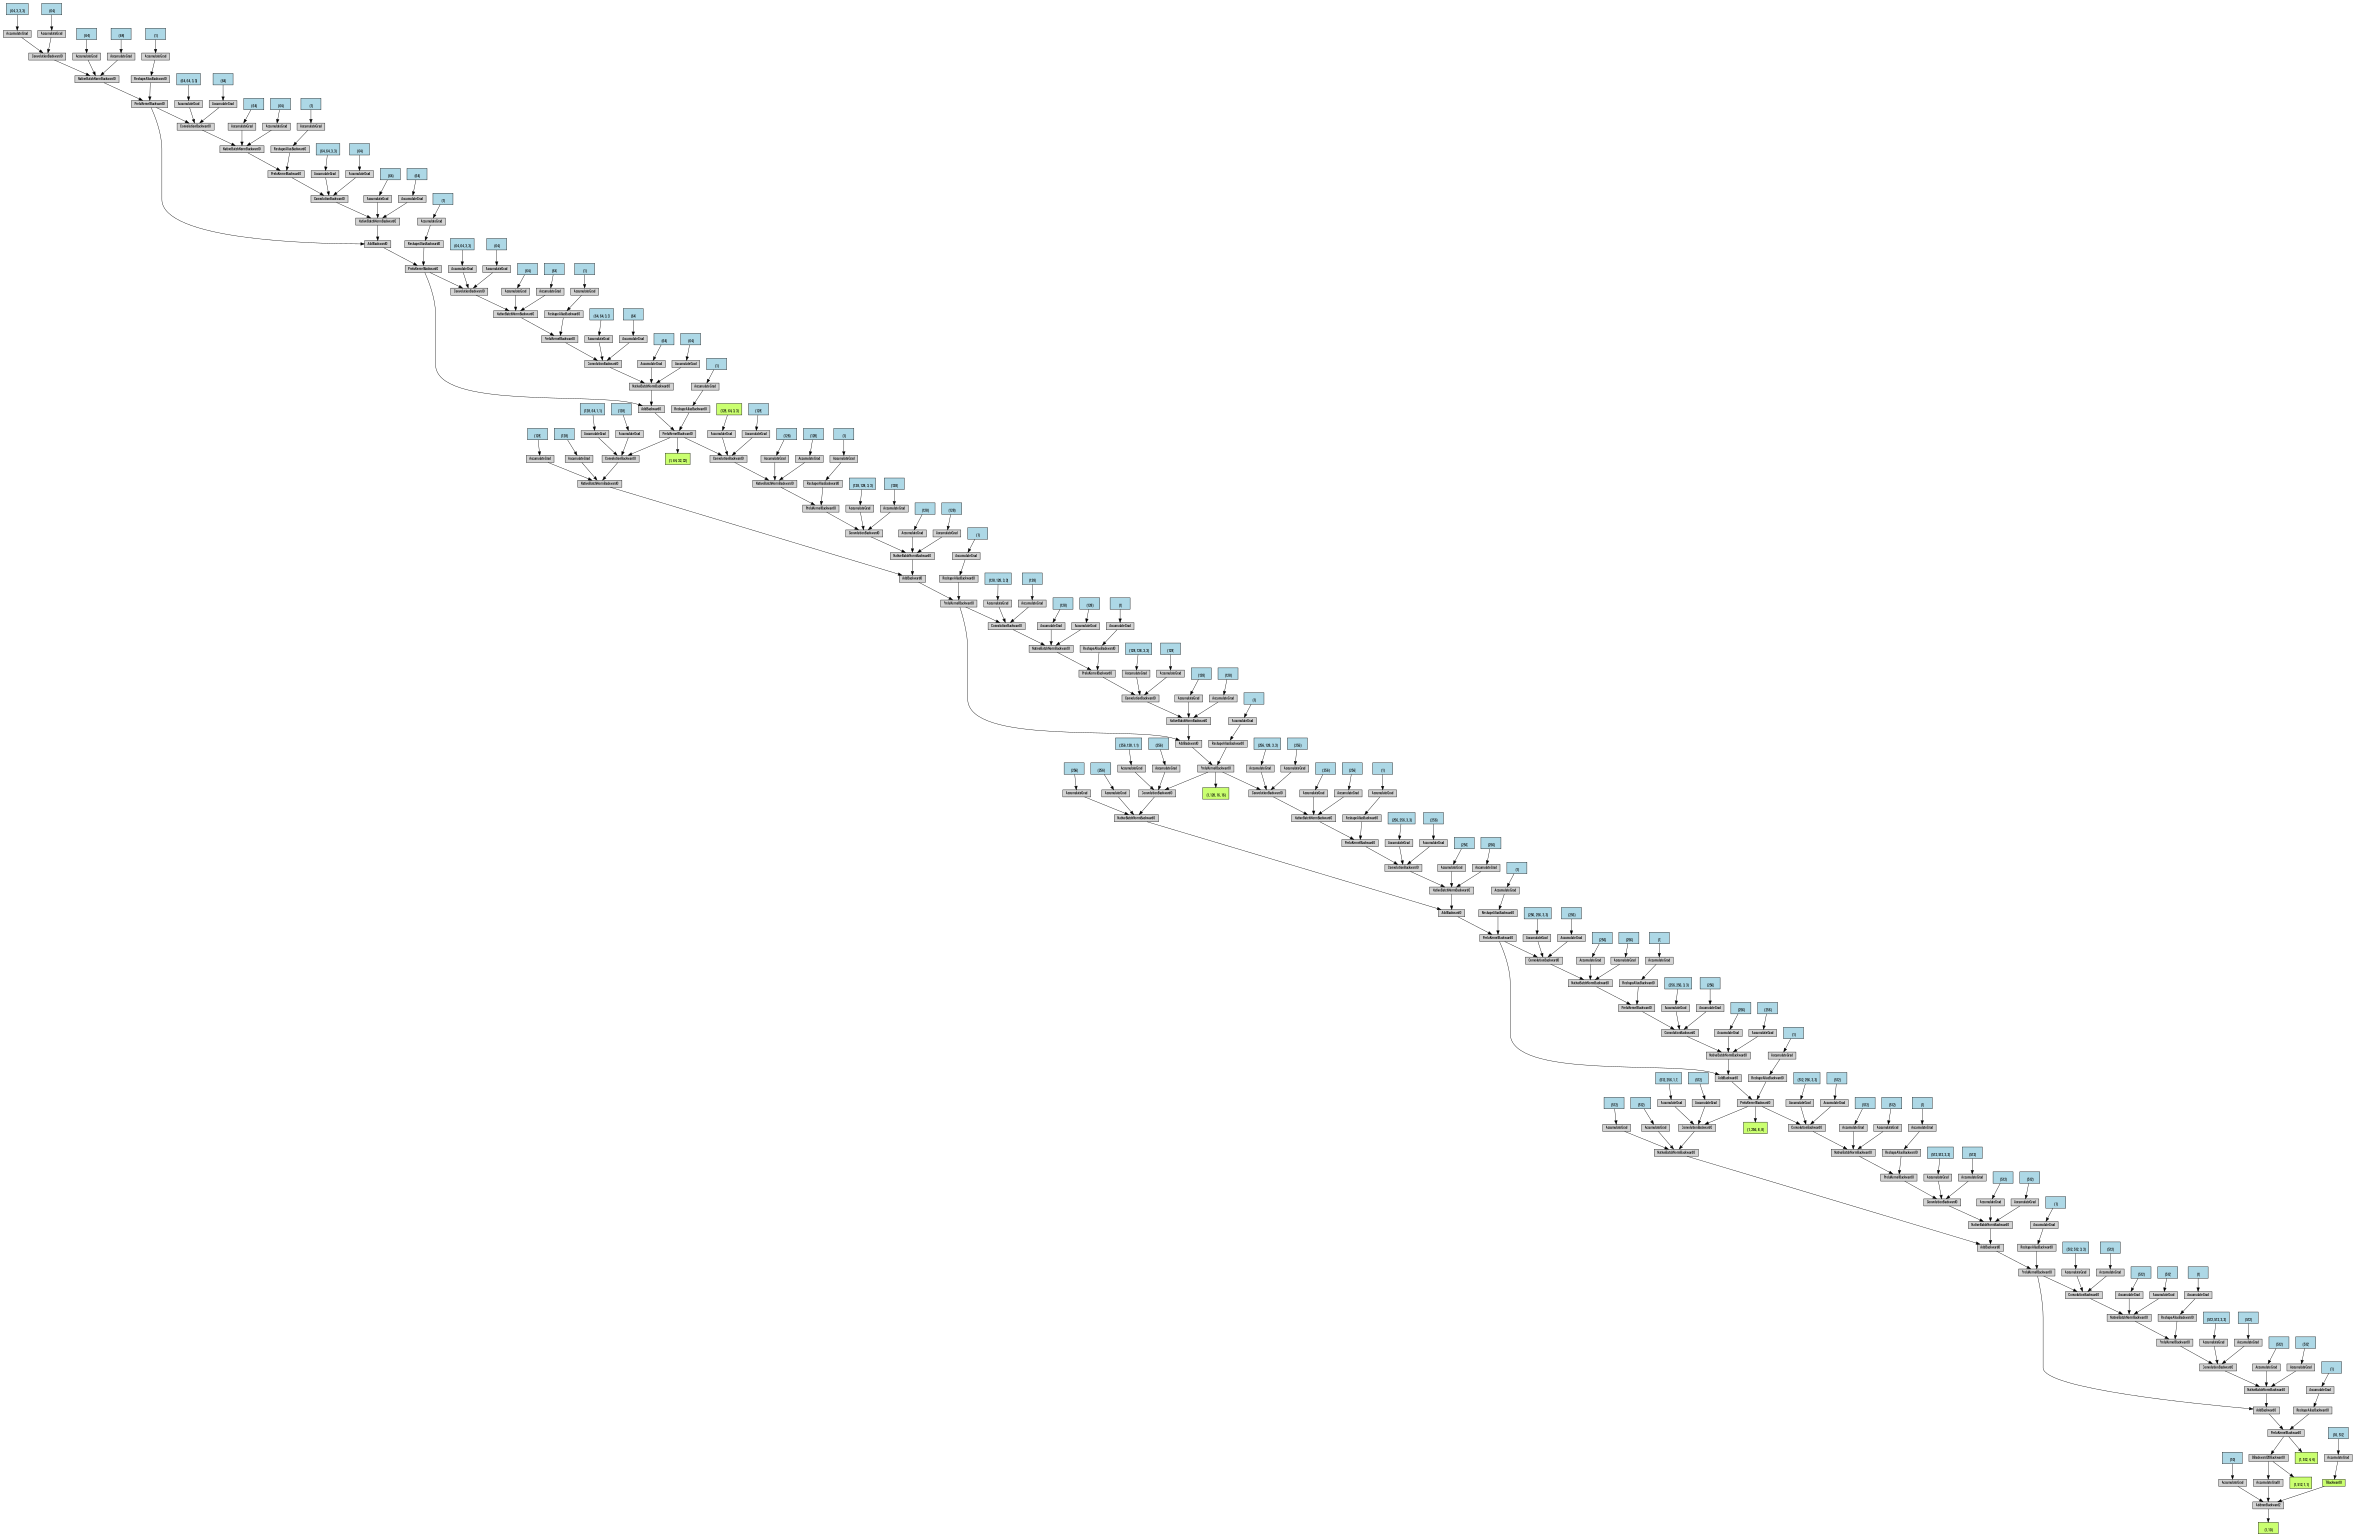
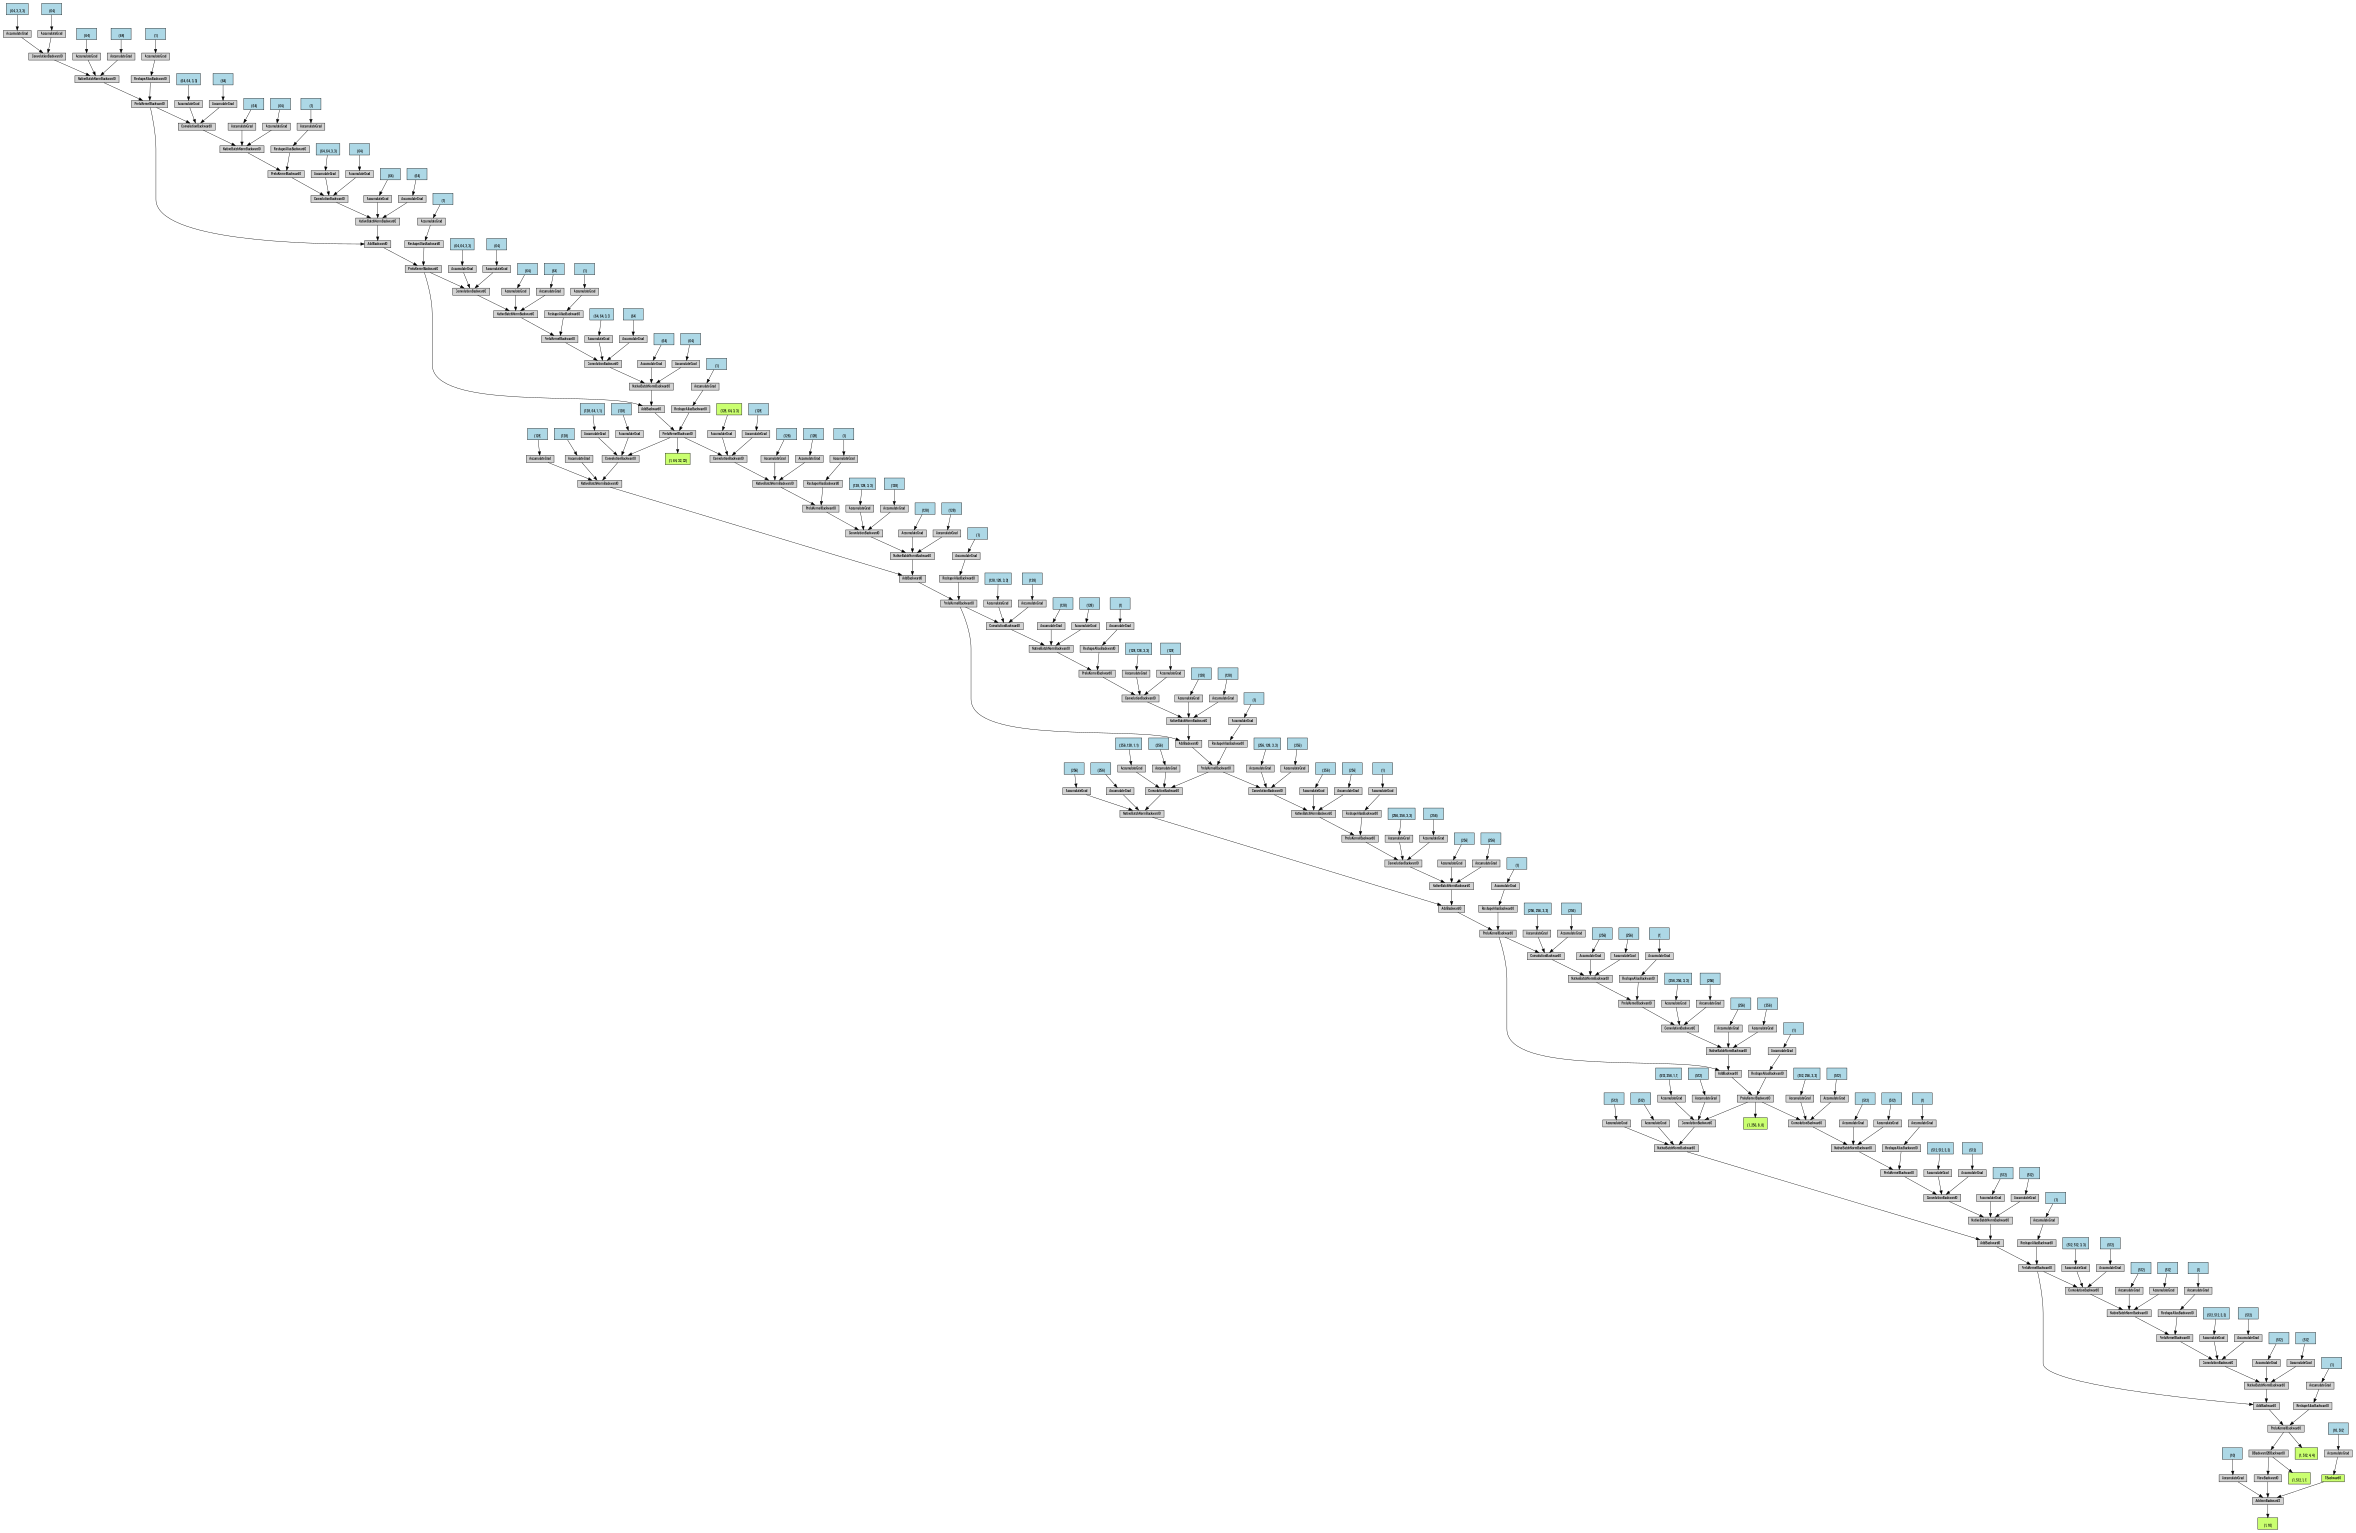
node "(1, 128, 16, 16)": removed
node "AccumulateGrad0": label "AccumulateGrad0" -> "ViewBackward0"
